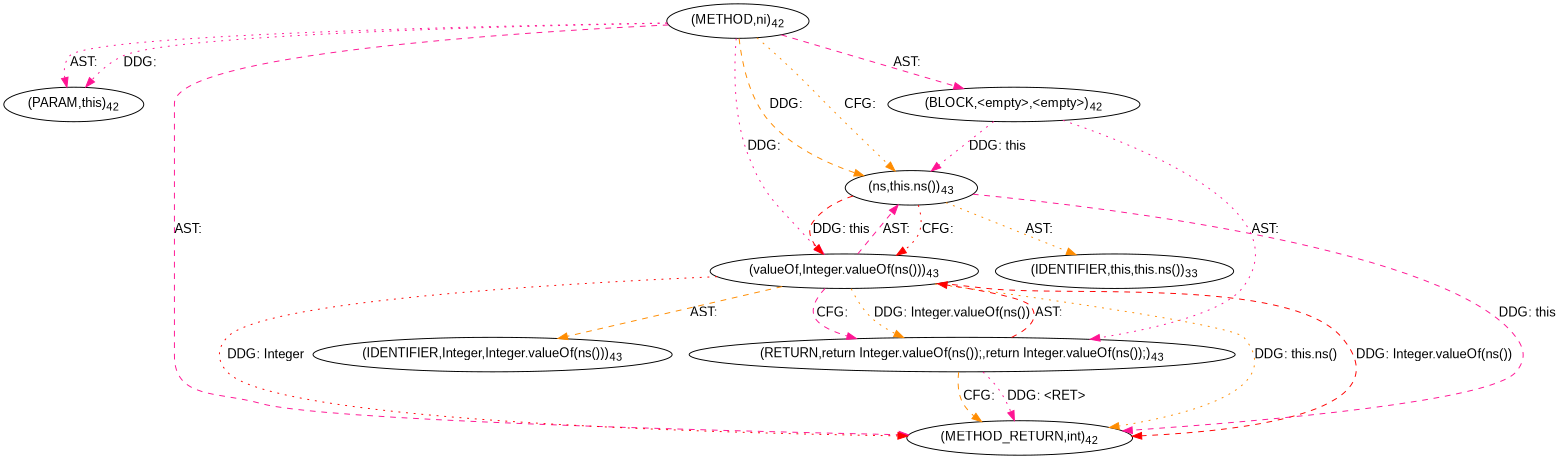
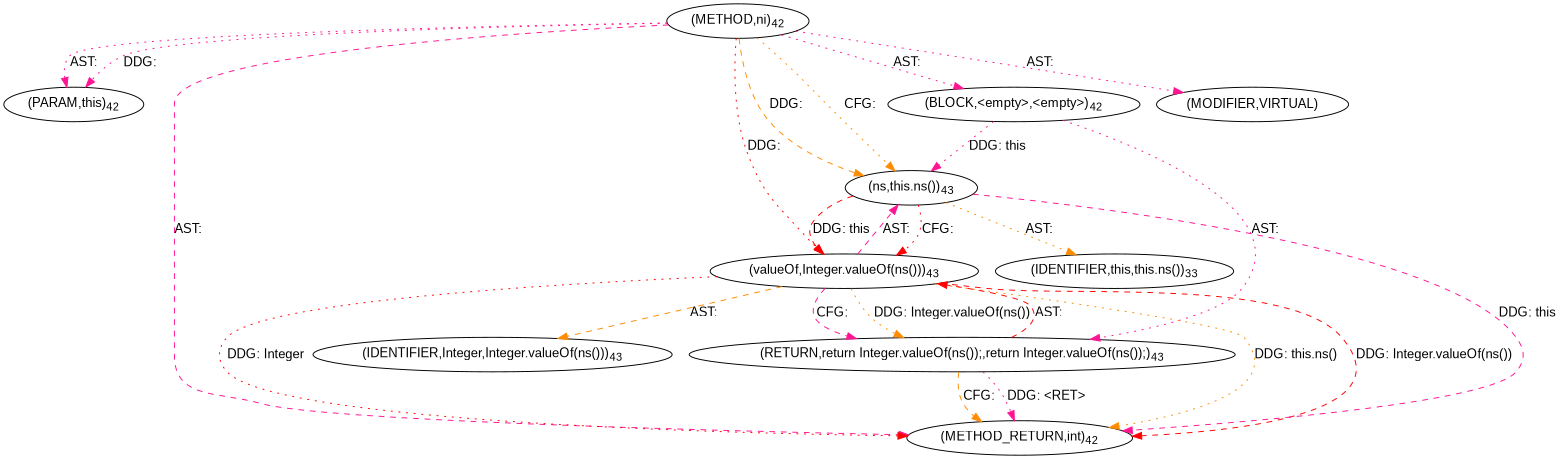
edge "(METHOD,ni)" -> "(BLOCK,<empty>,<empty>)": style dashed -> dotted
node "(MODIFIER,VIRTUAL)": added
edge "(METHOD,ni)" -> "(valueOf,Integer.valueOf(ns()))": color deeppink -> red
